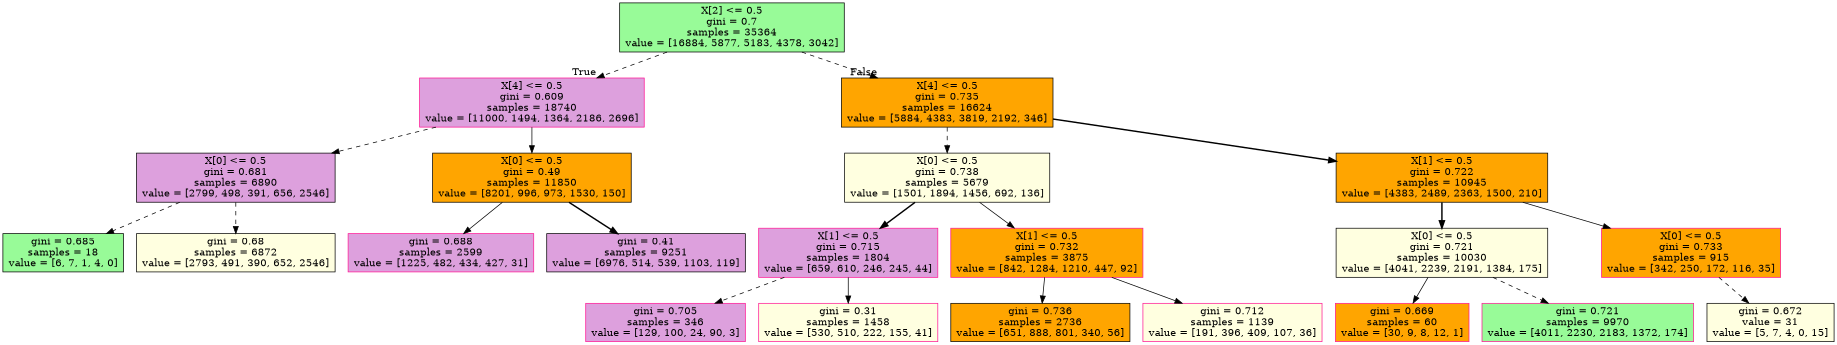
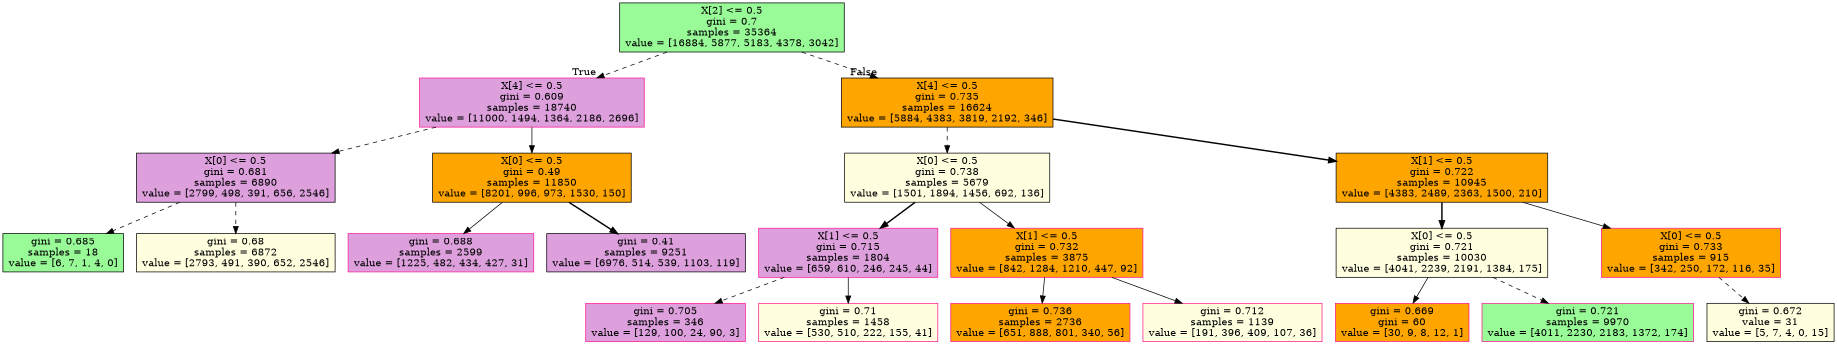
node "gini = 0.31 samples = 1458 value = [530, 510, 222, 155, 41]": label "gini = 0.31 samples = 1458 value = [530, 510, 222, 155, 41]" -> "gini = 0.71 samples = 1458 value = [530, 510, 222, 155, 41]"
node "gini = 0.736 samples = 2736 value = [651, 888, 801, 340, 56]": color black -> deeppink
node "gini = 0.669 samples = 60 value = [30, 9, 8, 12, 1]": label "gini = 0.669 samples = 60 value = [30, 9, 8, 12, 1]" -> "gini = 0.669 gini = 60 value = [30, 9, 8, 12, 1]"
